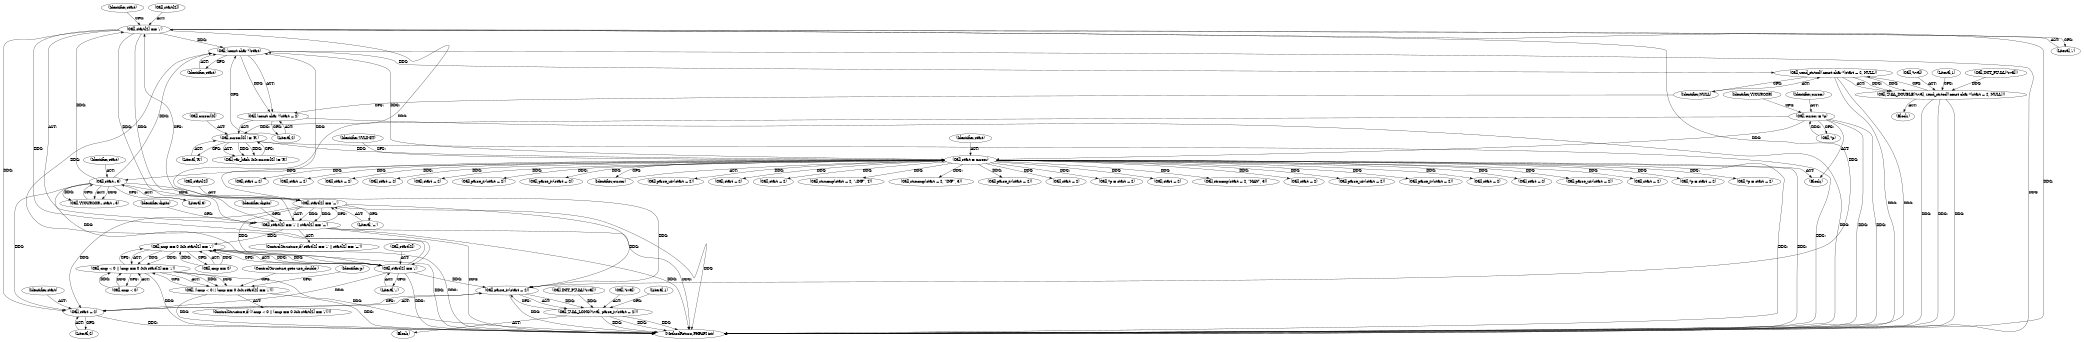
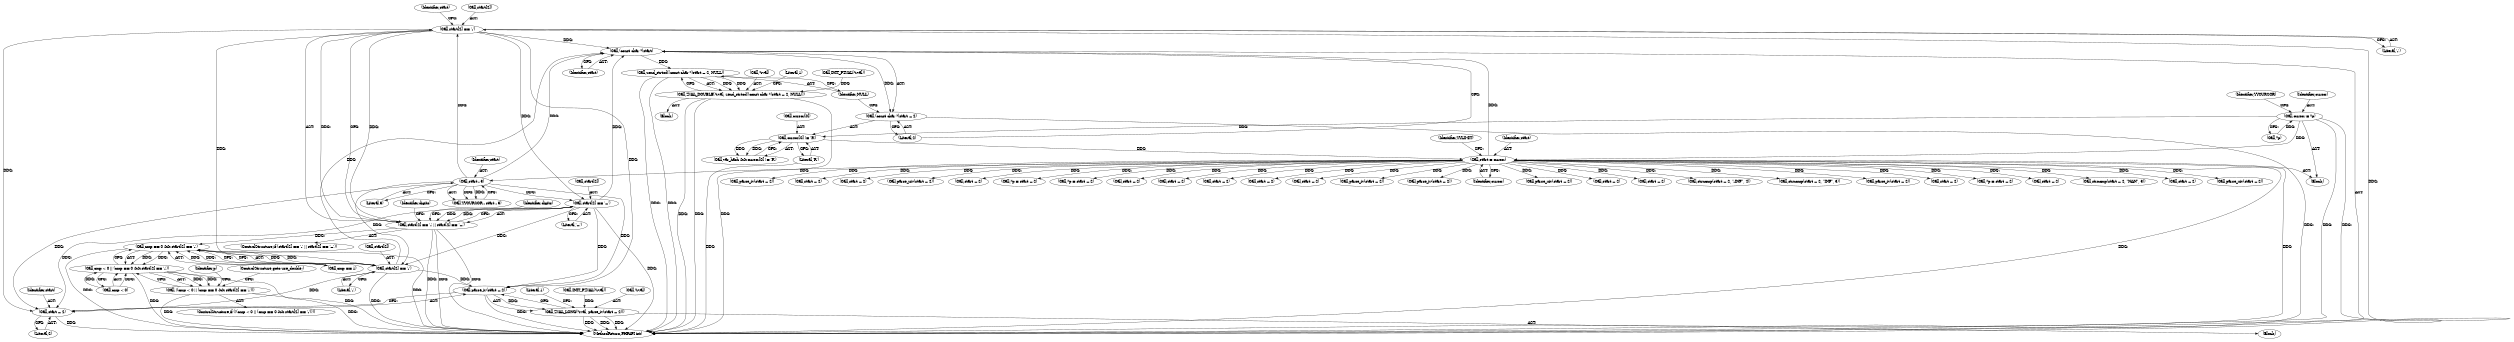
edge "(Call,cursor[0] != 'R')" -> "(MethodReturn,PHPAPI int)": now "(Literal,'R')" -> "(MethodReturn,PHPAPI int)"
edge "(Call,(const char *)start)" -> "(MethodReturn,PHPAPI int)": label "DDG: " -> "AST: "
node "(Call,cmp == 0)": label "(Call,cmp == 0)" -> "(Call,cmp == 1)"
